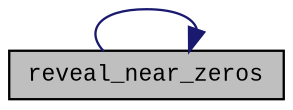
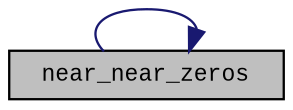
node "reveal_near_zeros": label "reveal_near_zeros" -> "near_near_zeros"
